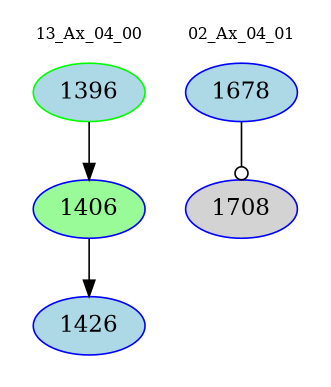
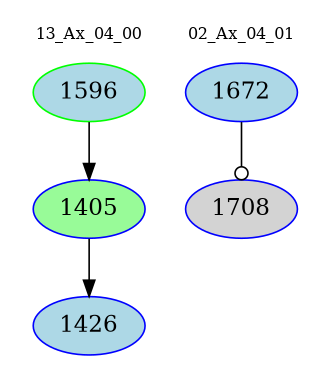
node "1396": label "1396" -> "1596"
node "1678": label "1678" -> "1672"
node "1406": label "1406" -> "1405"
